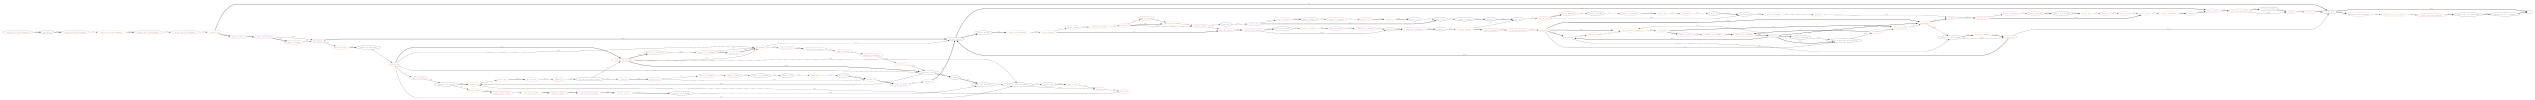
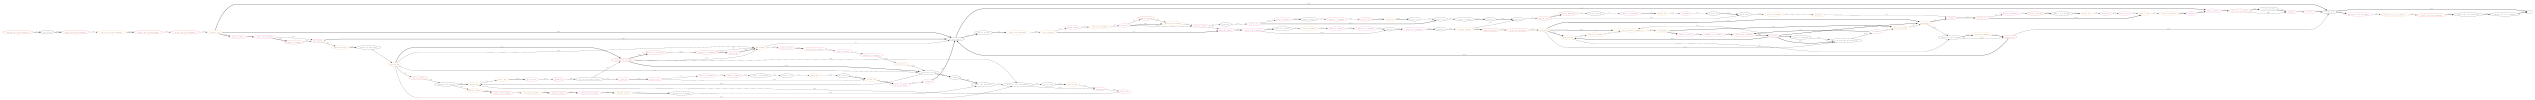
edge "uxtb w25 , w0" -> "cbz w25 , address": added, label "DFG"
